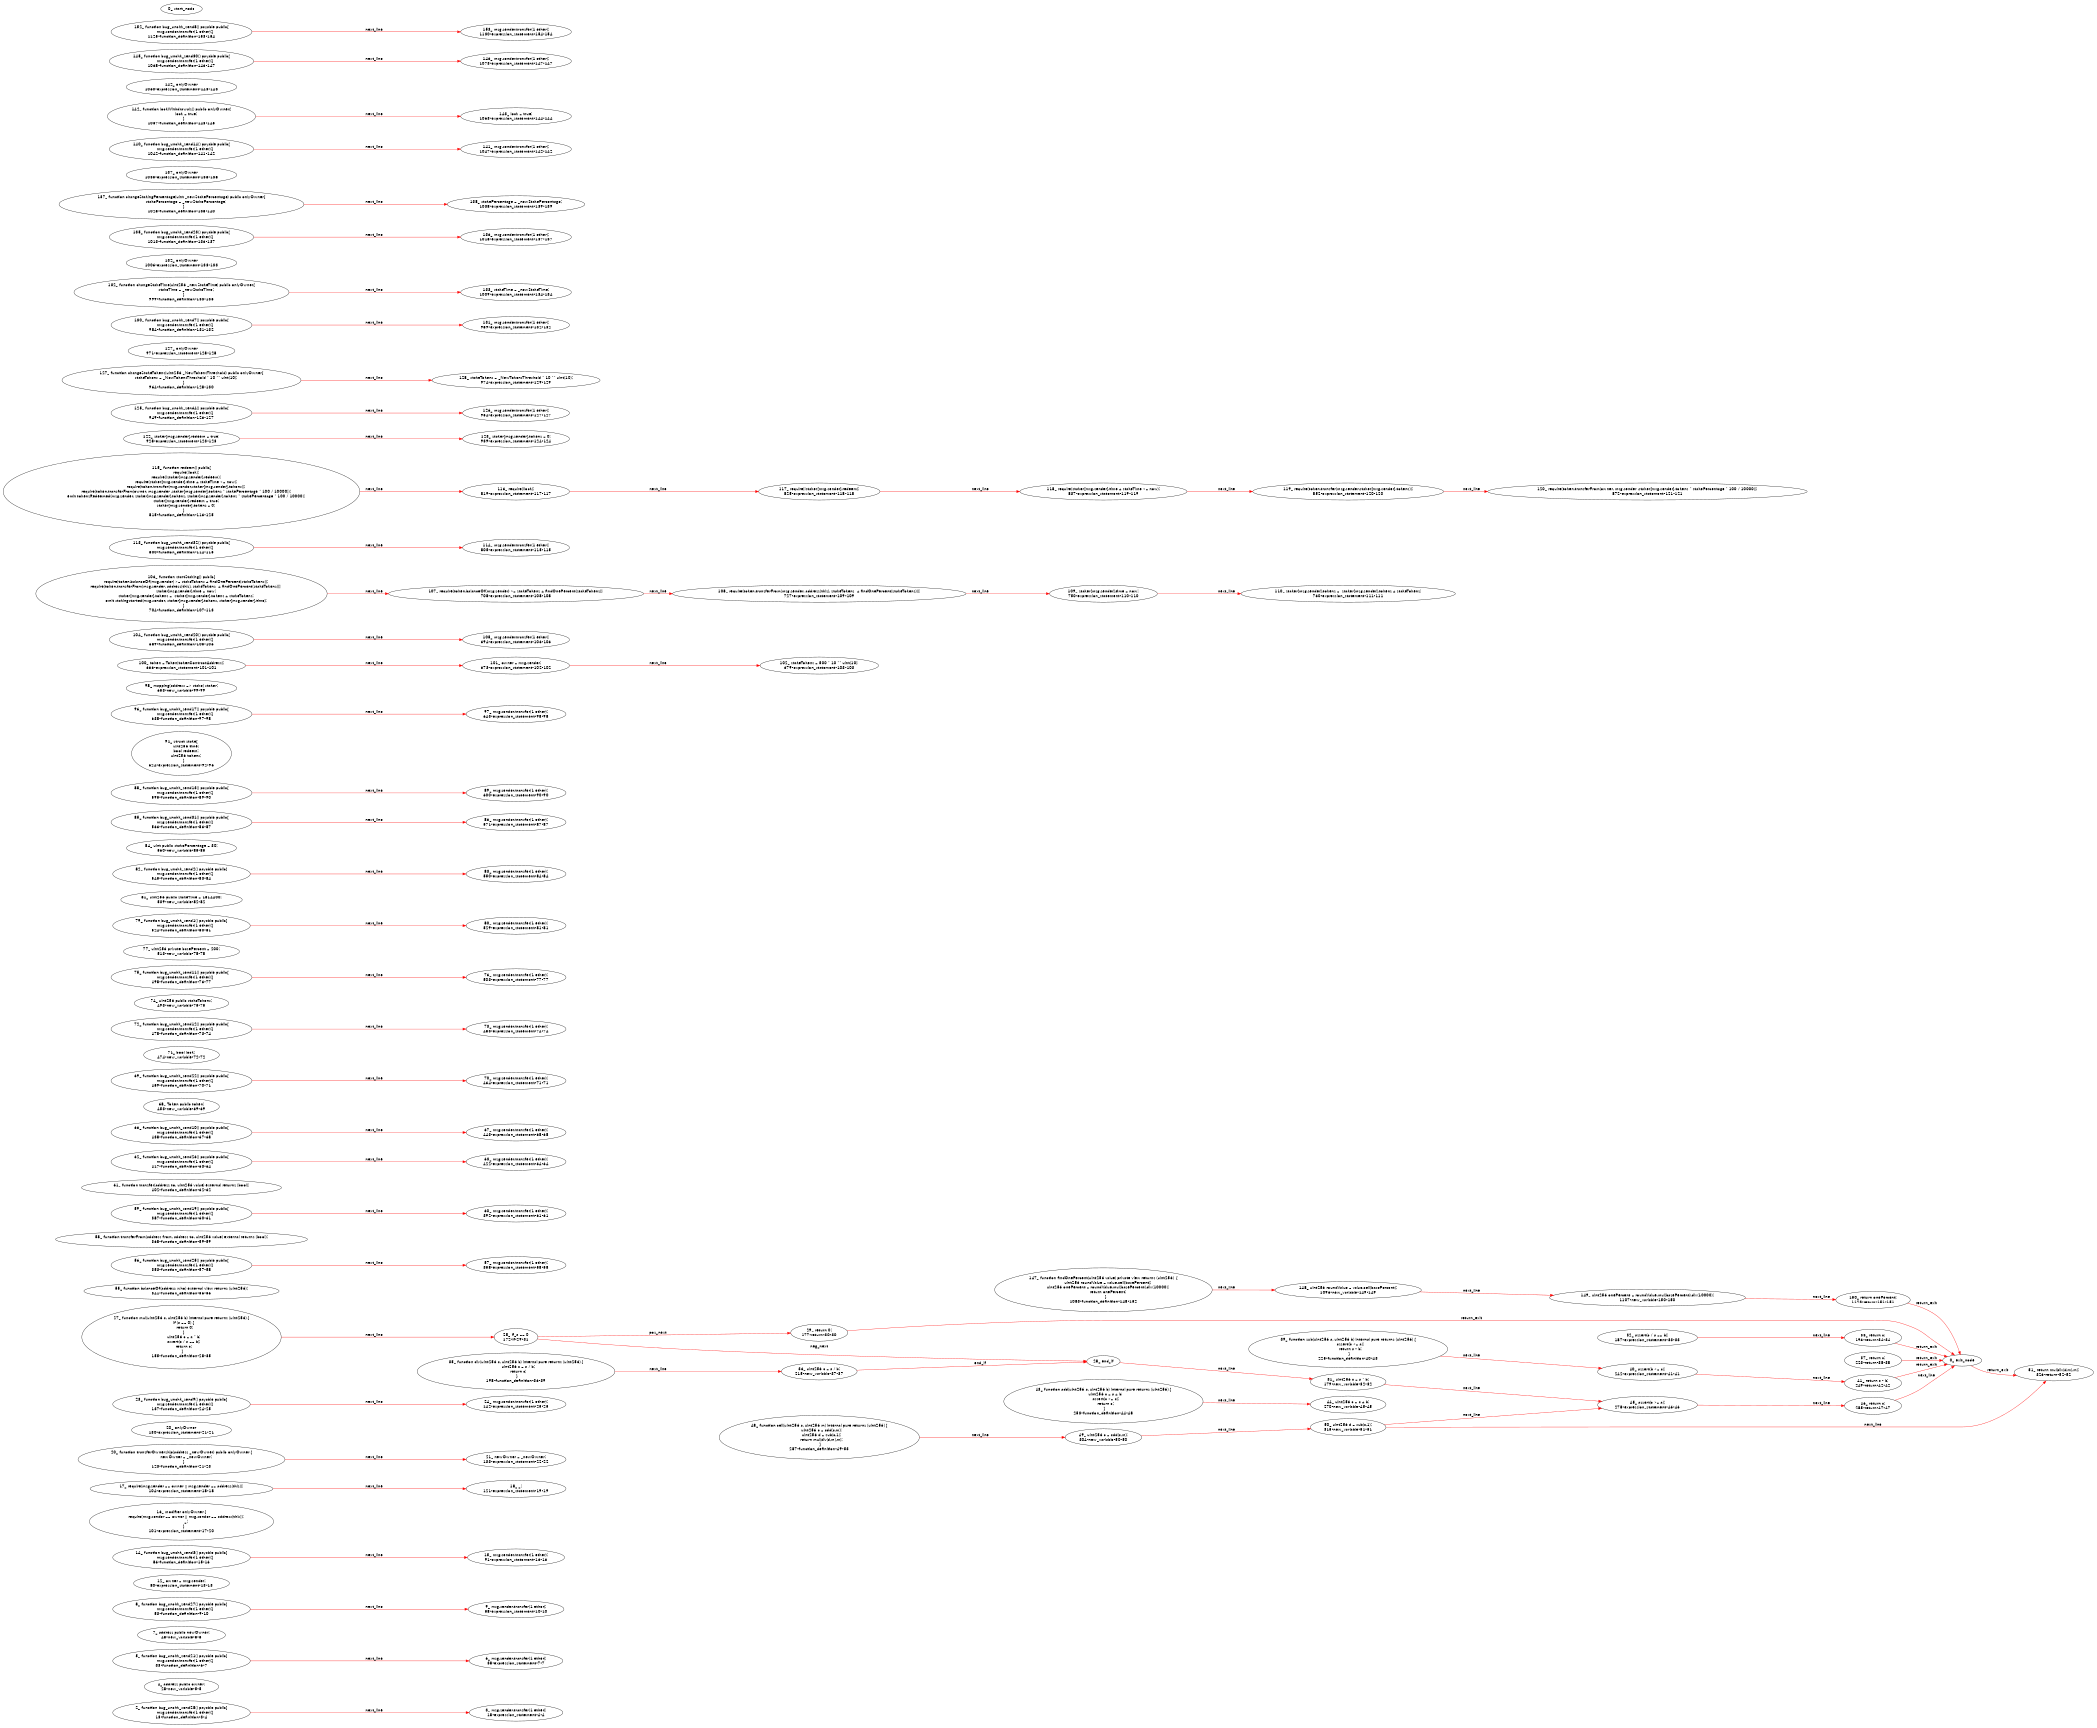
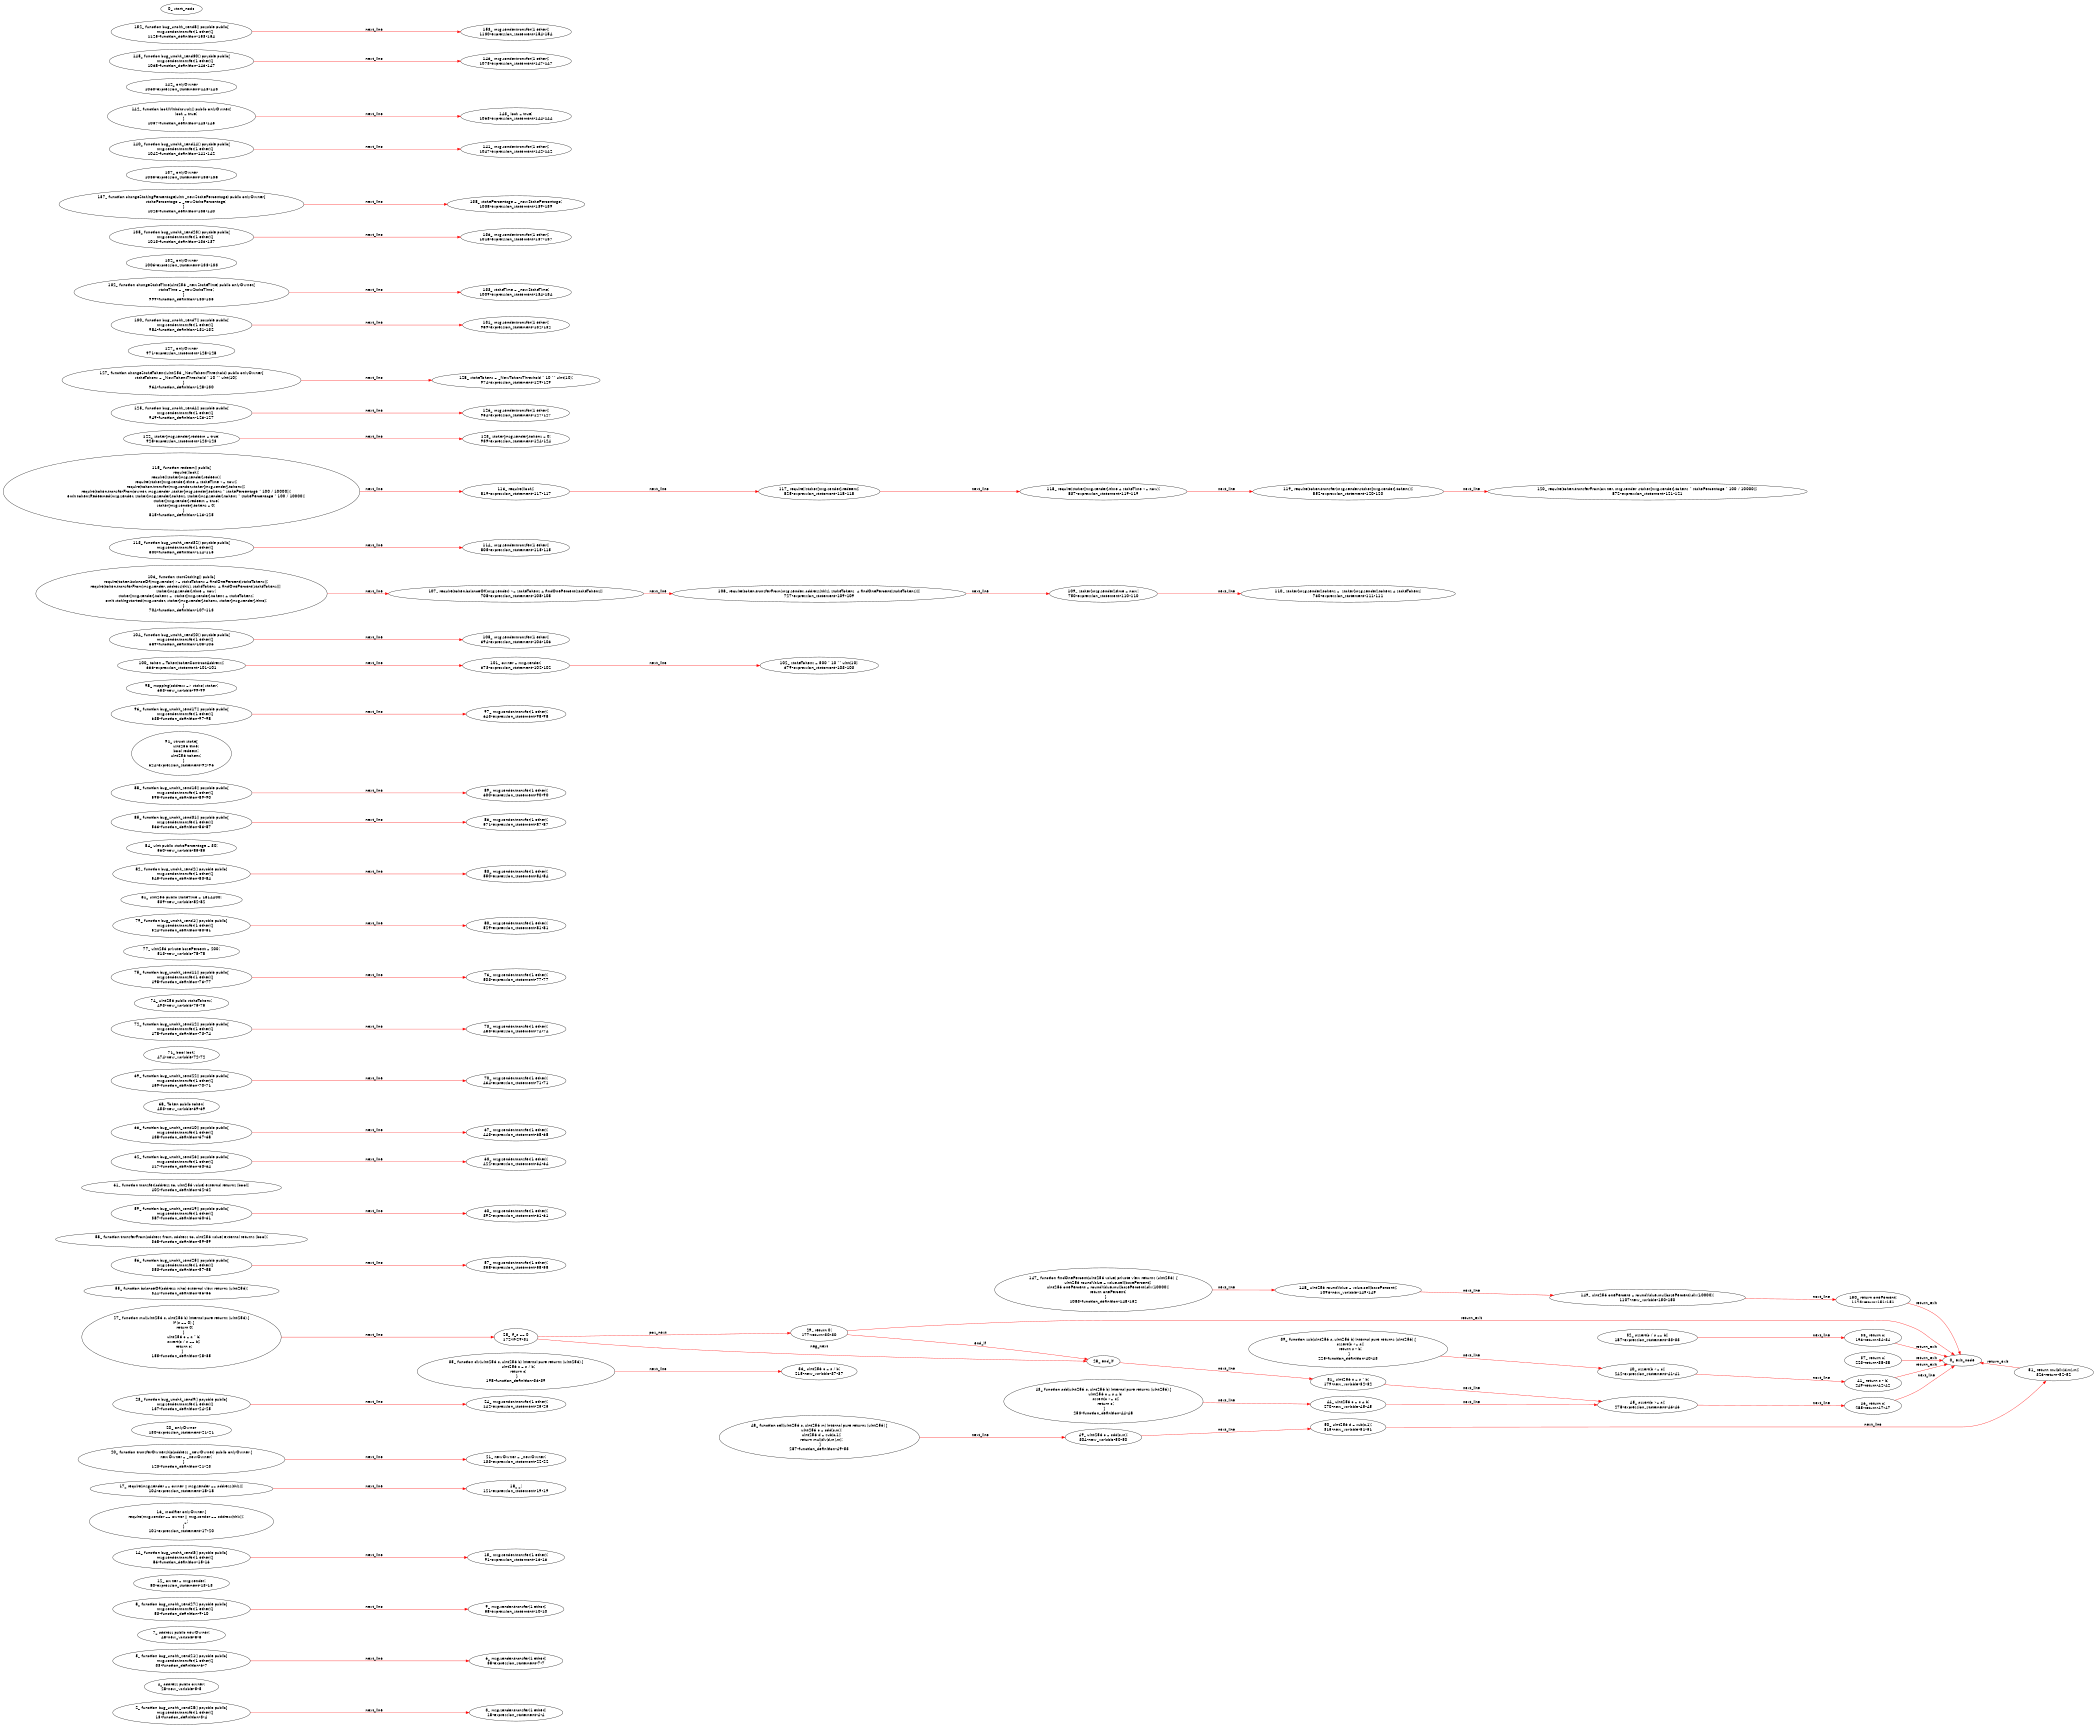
edge "36_ uint256 c = a / b; 215-new_variable-37-37" -> "28_ end_if": now "29_ return 0; 177-return-30-30" -> "28_ end_if"
edge "0_ exit_node" -> "51_ return mul(div(d,m),m); 326-return-52-52": reversed
edge "50_ uint256 d = sub(c,1); 315-new_variable-51-51" -> "45_ assert(c >= a); 278-expression_statement-46-46": now "44_ uint256 c = a + b; 270-new_variable-45-45" -> "45_ assert(c >= a); 278-expression_statement-46-46"
